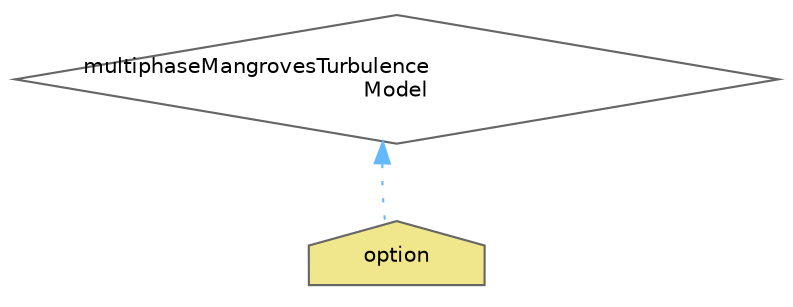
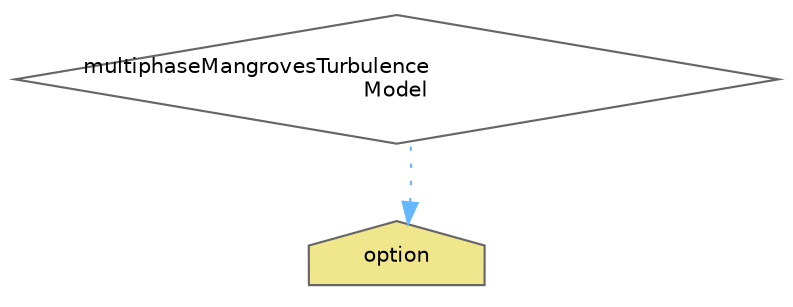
edge "option" -> "multiphaseMangrovesTurbulence Model": reversed
